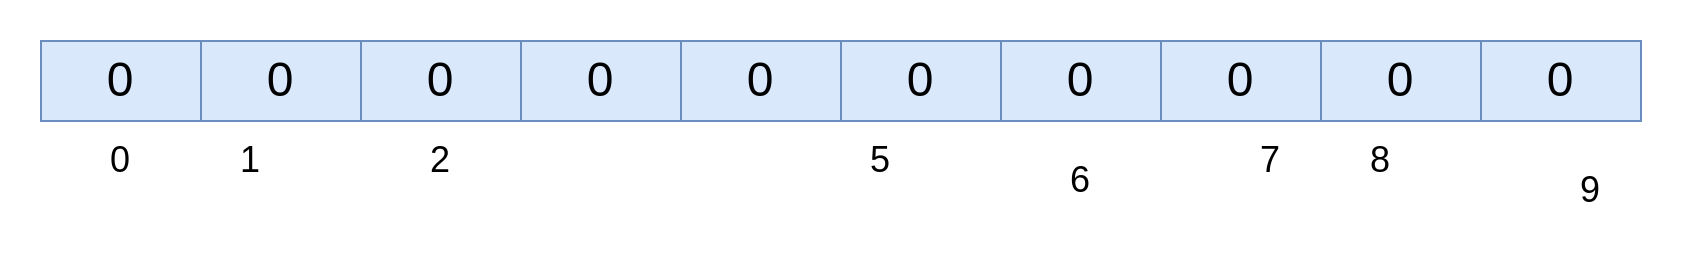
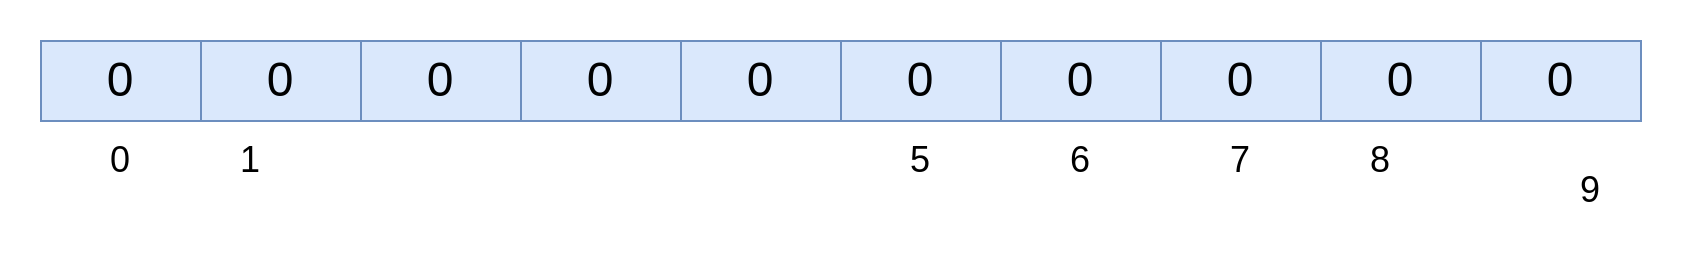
node "2": removed
node "5": moved (881, 161) -> (921, 161)
node "7": moved (1271, 161) -> (1241, 161)
node "6": moved (1081, 181) -> (1081, 161)
